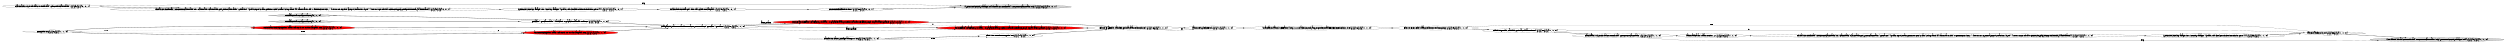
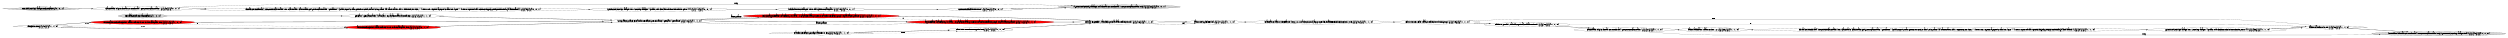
node "testWithSecurityManagerAndJDKFactory['0', '0', '1']": added
node "testXalan2RedirectViaJDKFactory['0', '1', '0']": removed
node "testXalan2RedirectViaJDKFactory['1', '0', '0']": shape diamond -> ellipse
